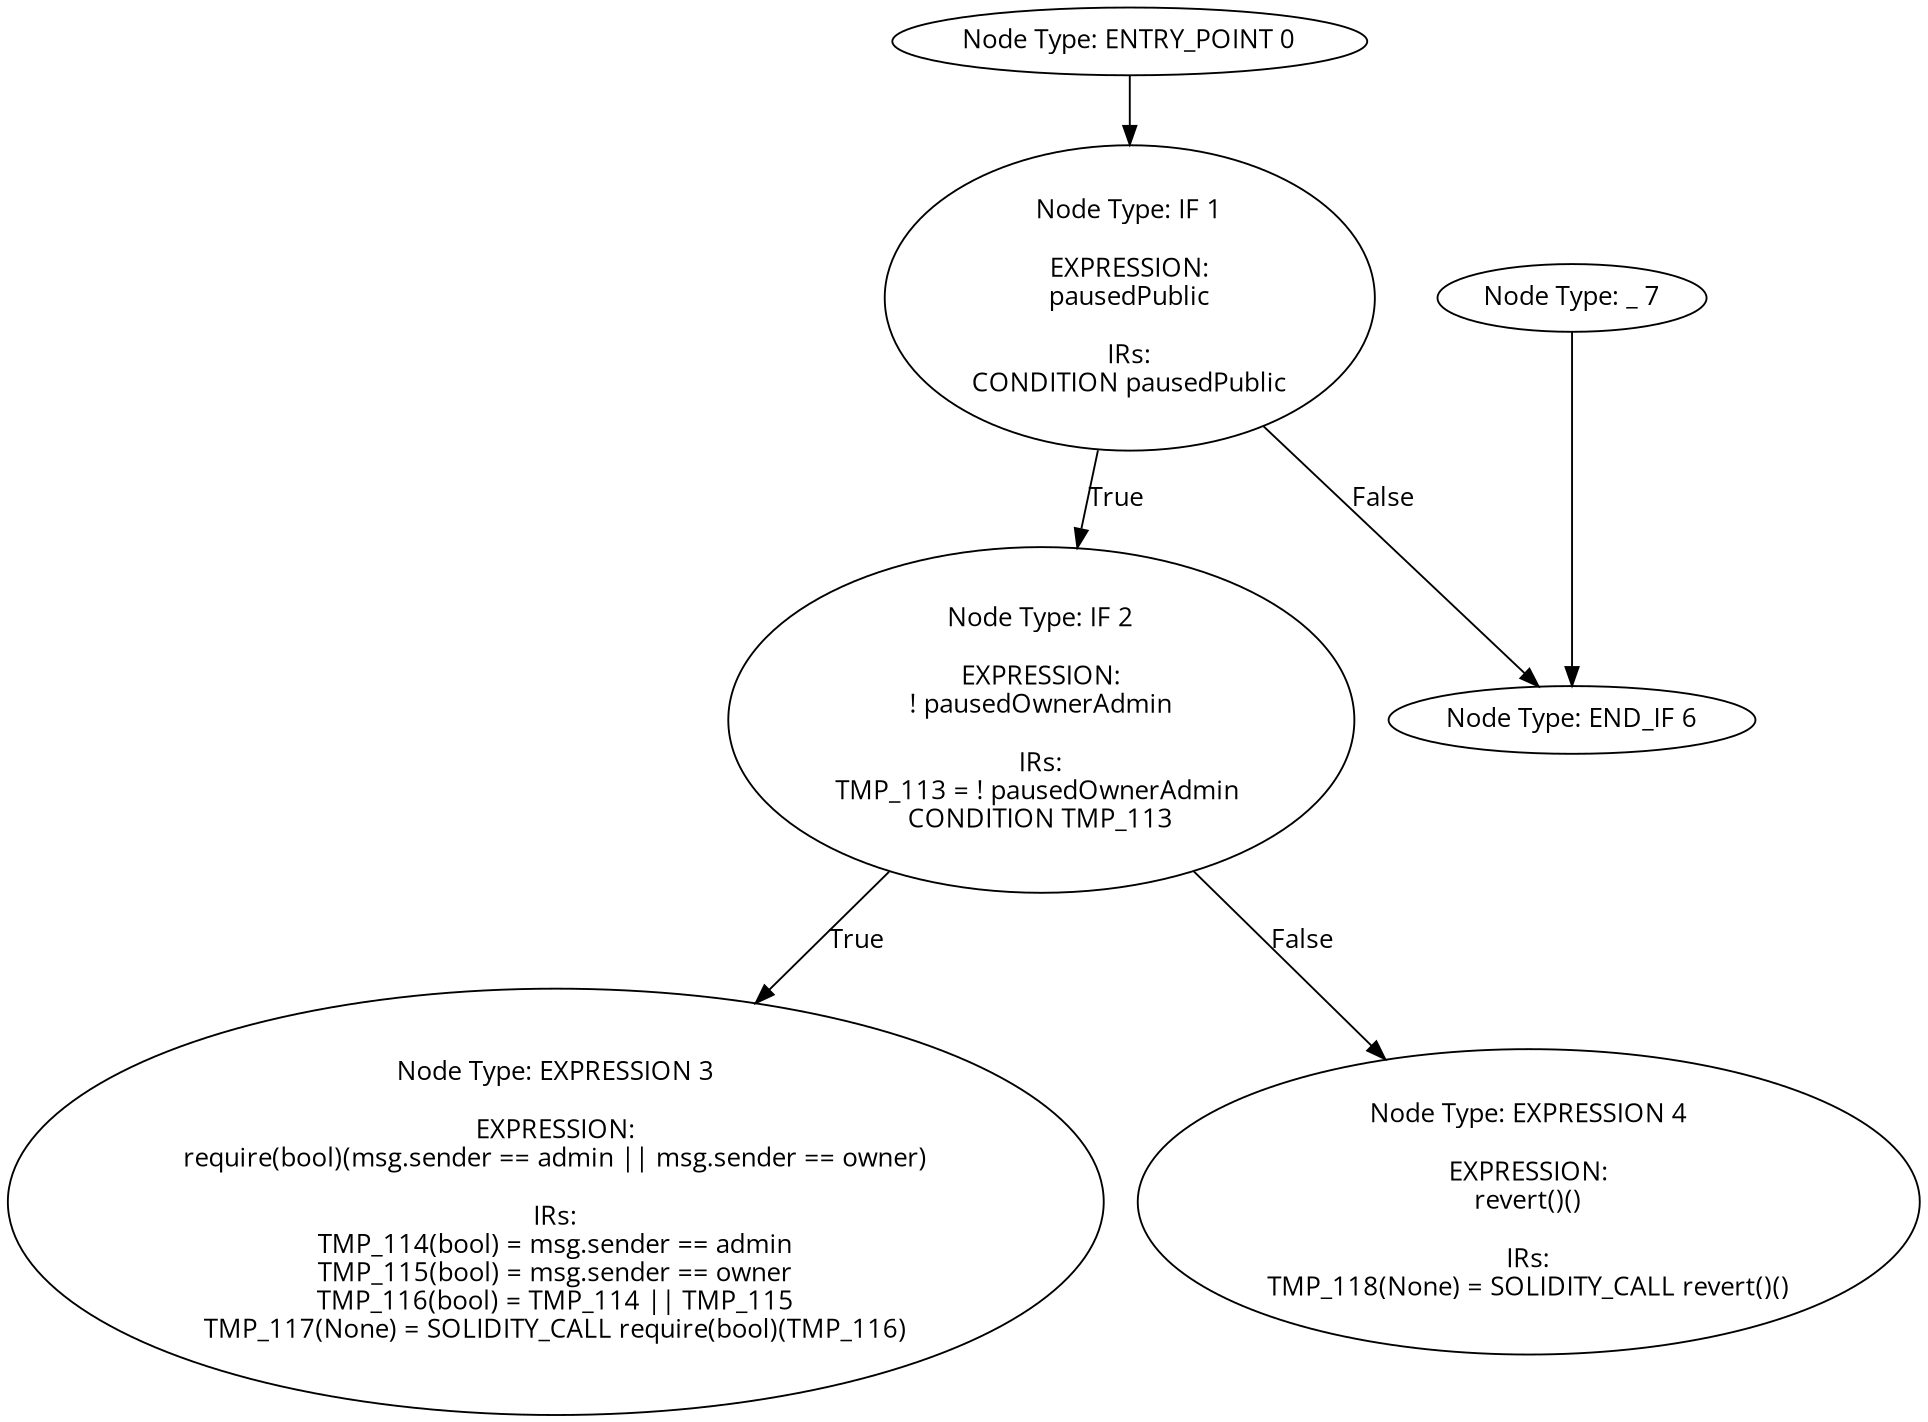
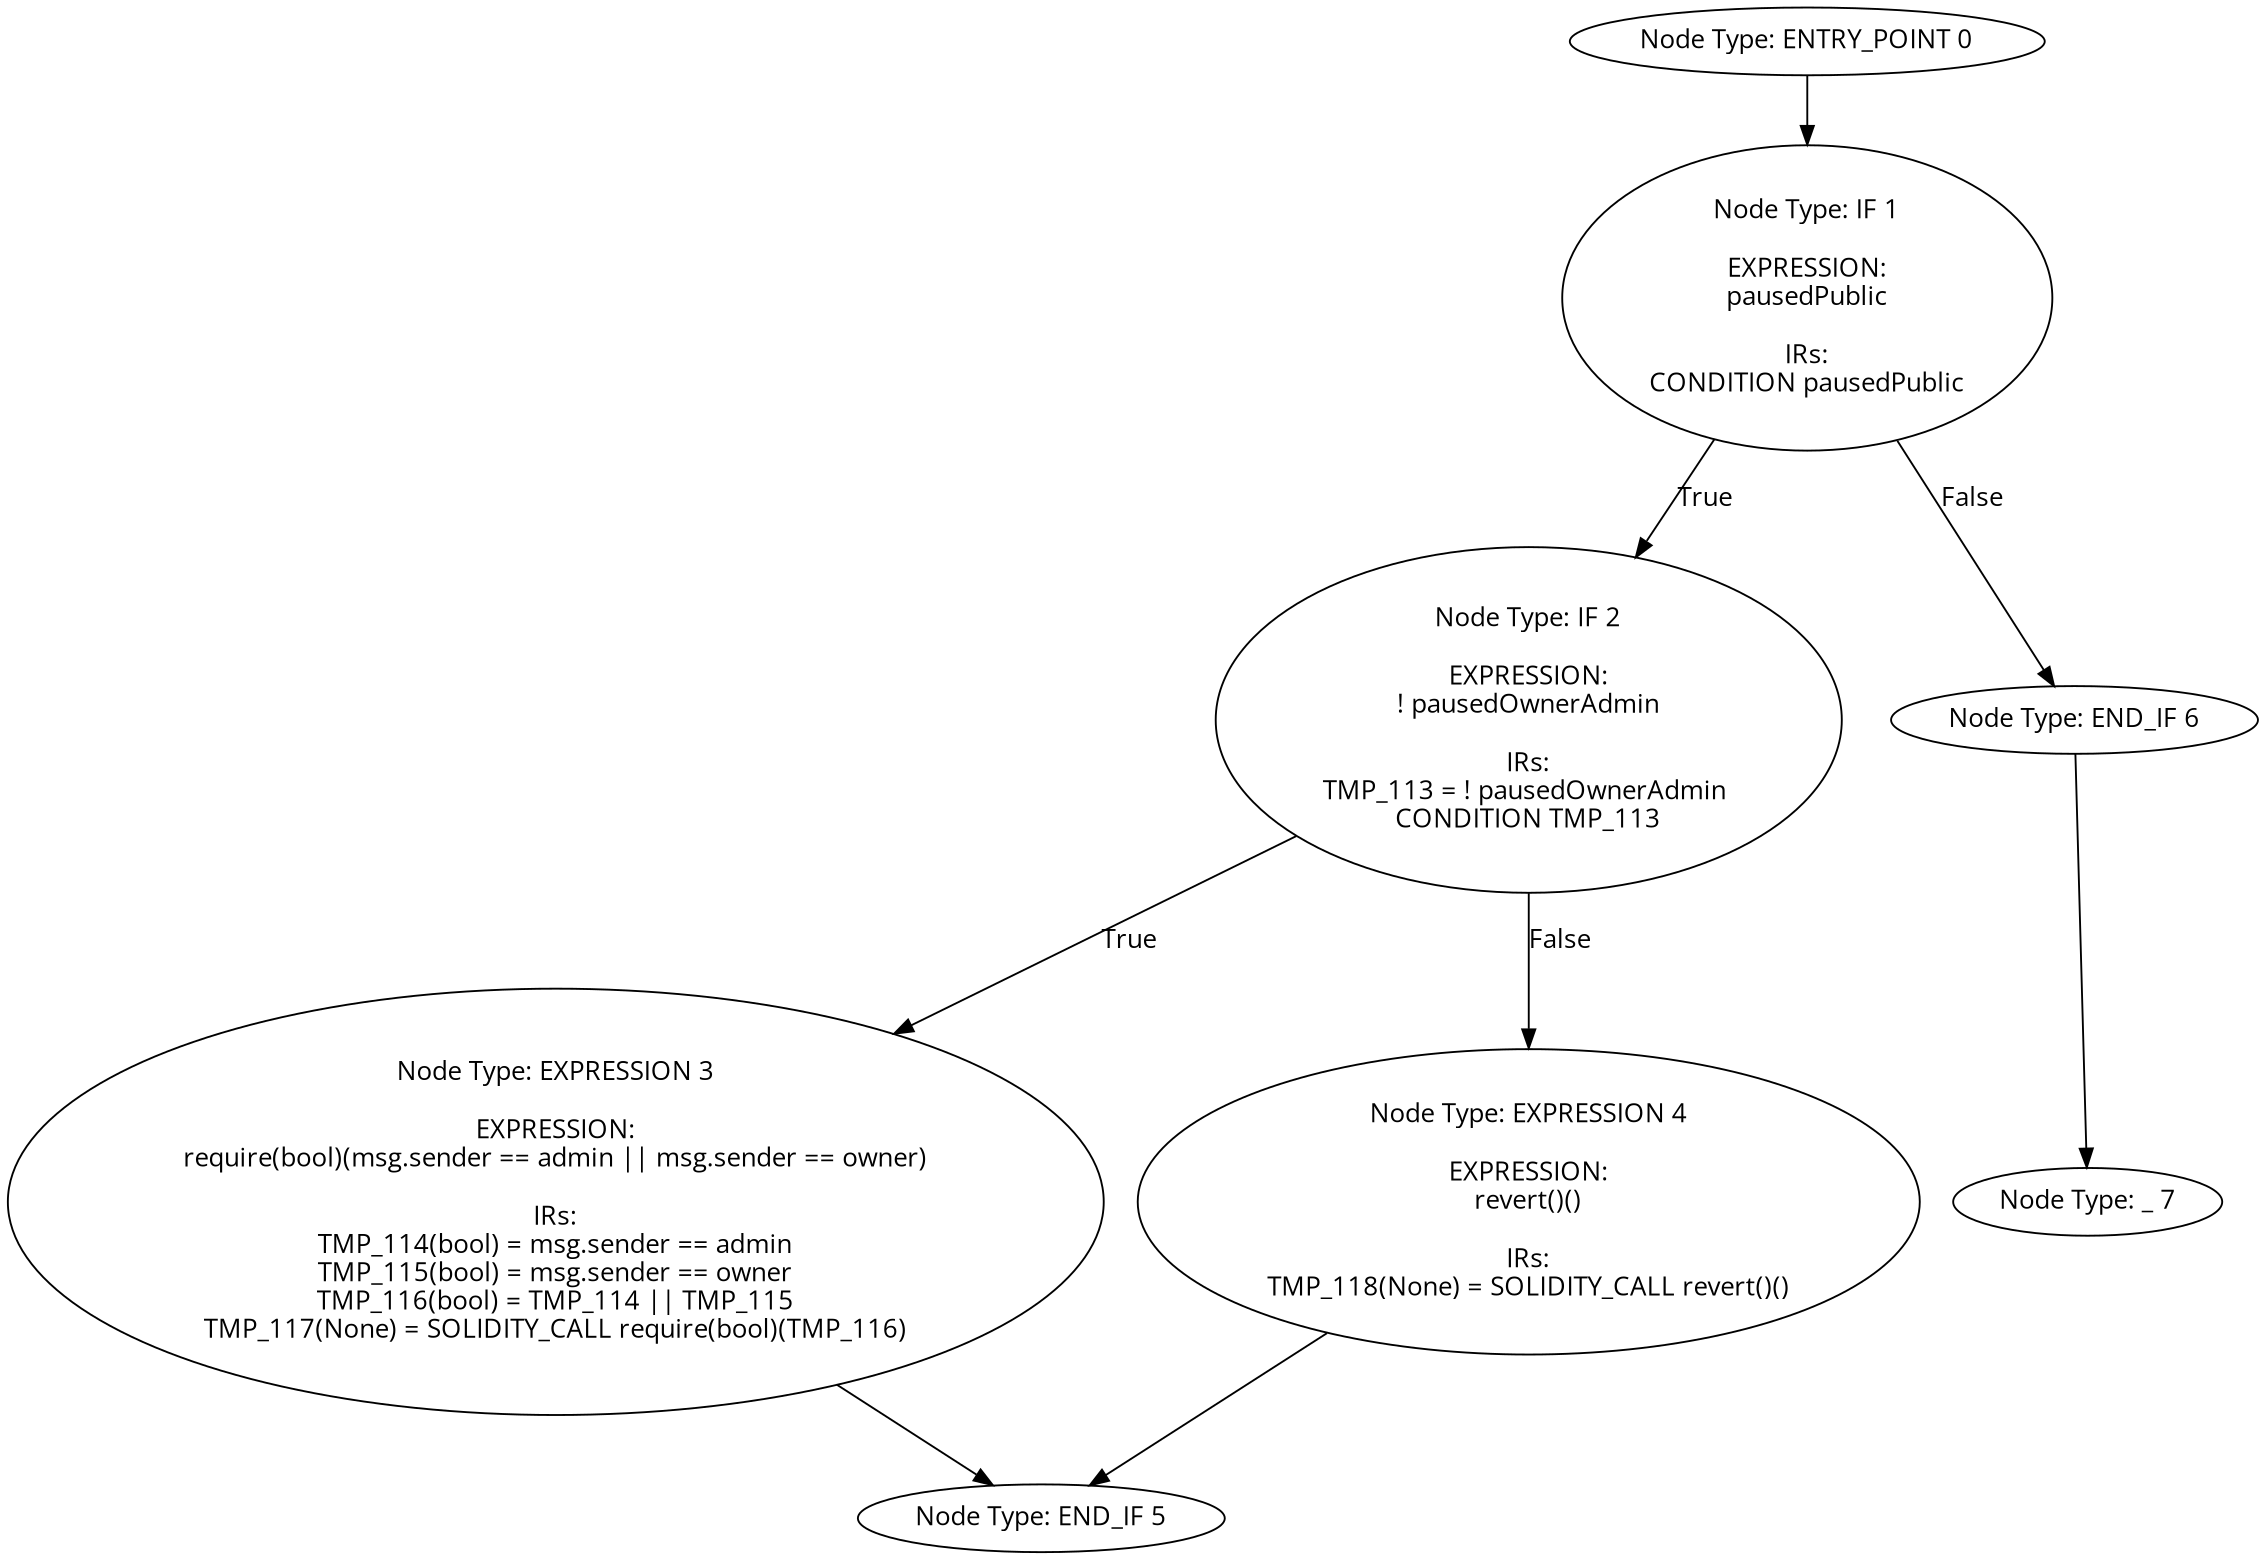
edge "Node Type: _ 7" -> "Node Type: END_IF 6": reversed
node "Node Type: END_IF 5": added
